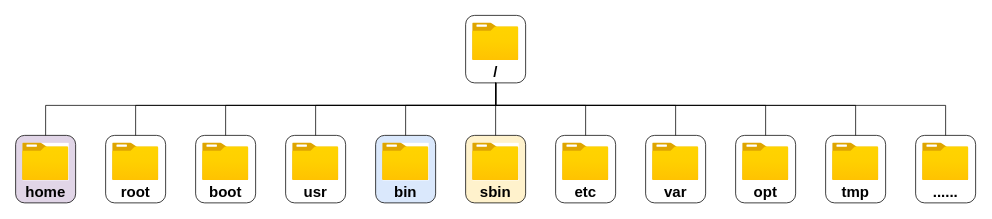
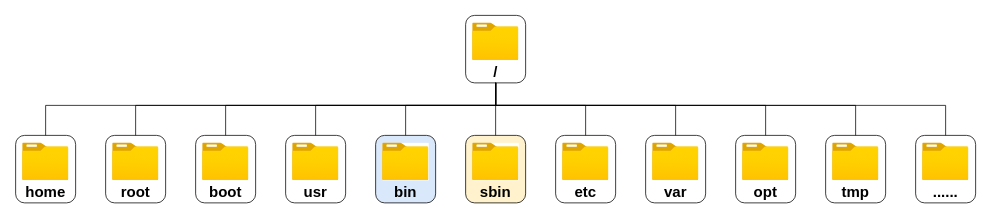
node "home": fillcolor #e1d5e7 -> #ffffff
